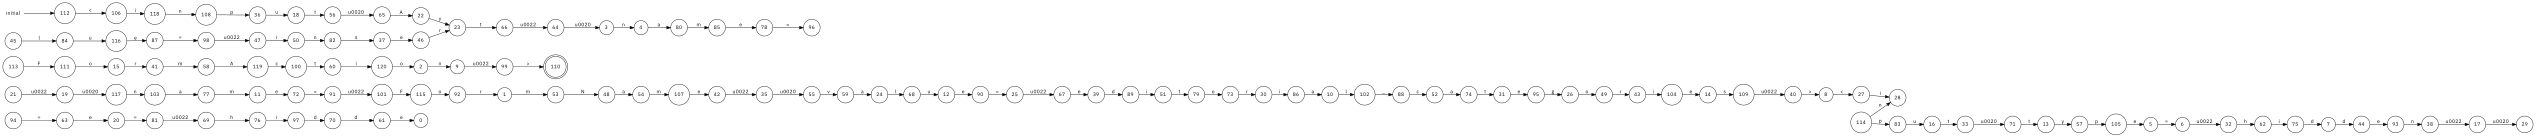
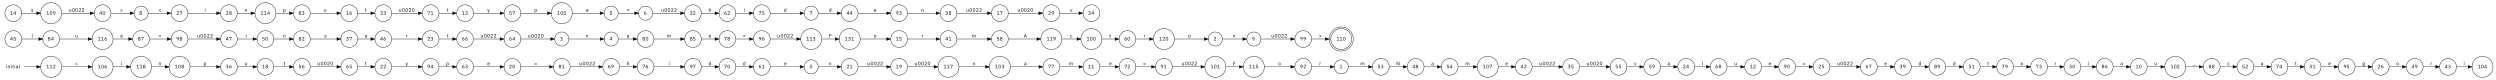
edge "65" -> "22": label "A" -> "t"
node "34": added
edge "22" -> "23": now "22" -> "94"
edge "96" -> "113": added, label "u0022"
node "111": label "111" -> "131"
edge "0" -> "21": added, label "n"
edge "89" -> "51": label "i" -> "d"
edge "10" -> "102": label "l" -> "u"
edge "104" -> "14": removed, label "e"
edge "114" -> "28": reversed
edge "94" -> "63": label "=" -> "p"
